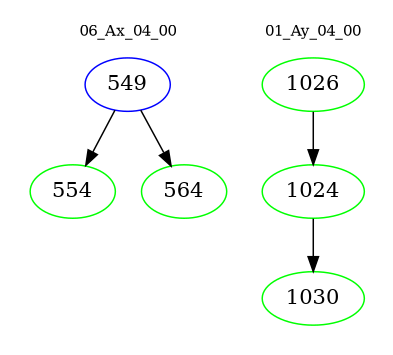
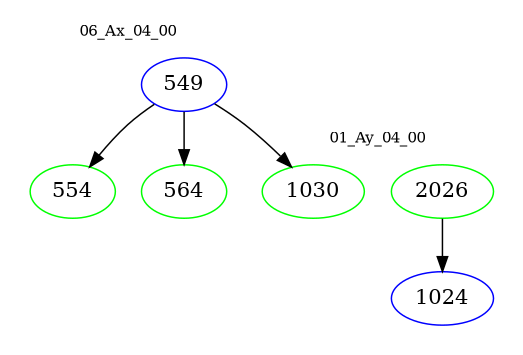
node "1026": label "1026" -> "2026"
node "1024": color green -> blue
edge "1024" -> "1030": now "549" -> "1030"
